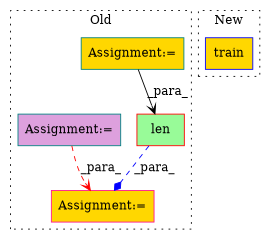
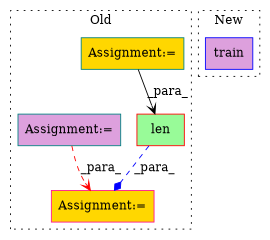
node "train": fillcolor gold -> plum
